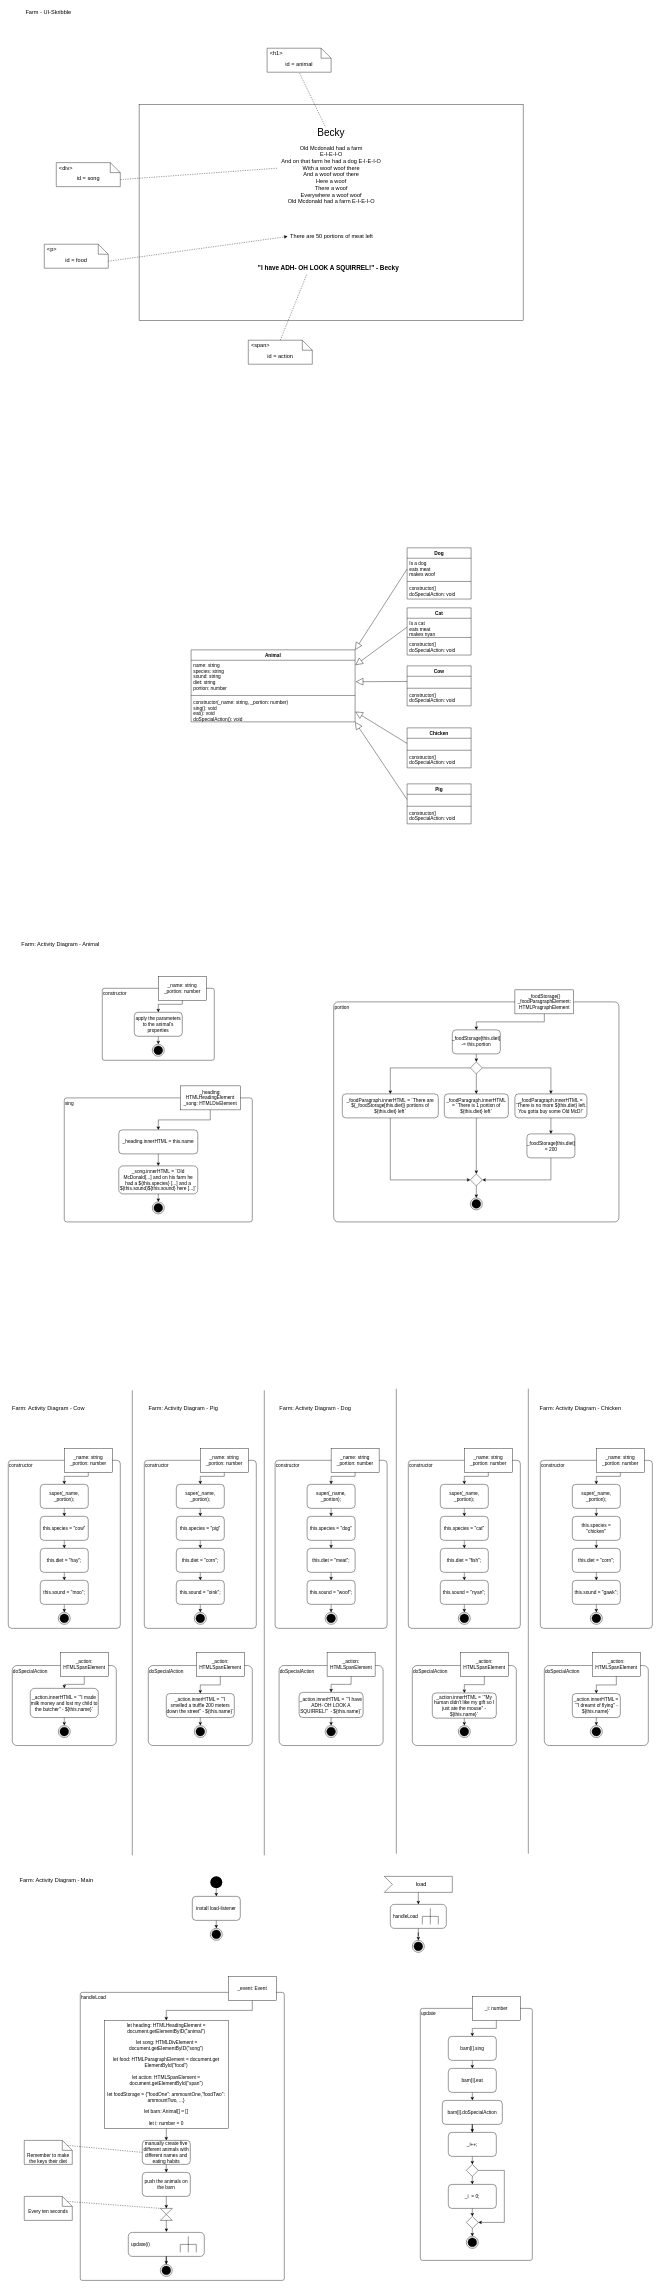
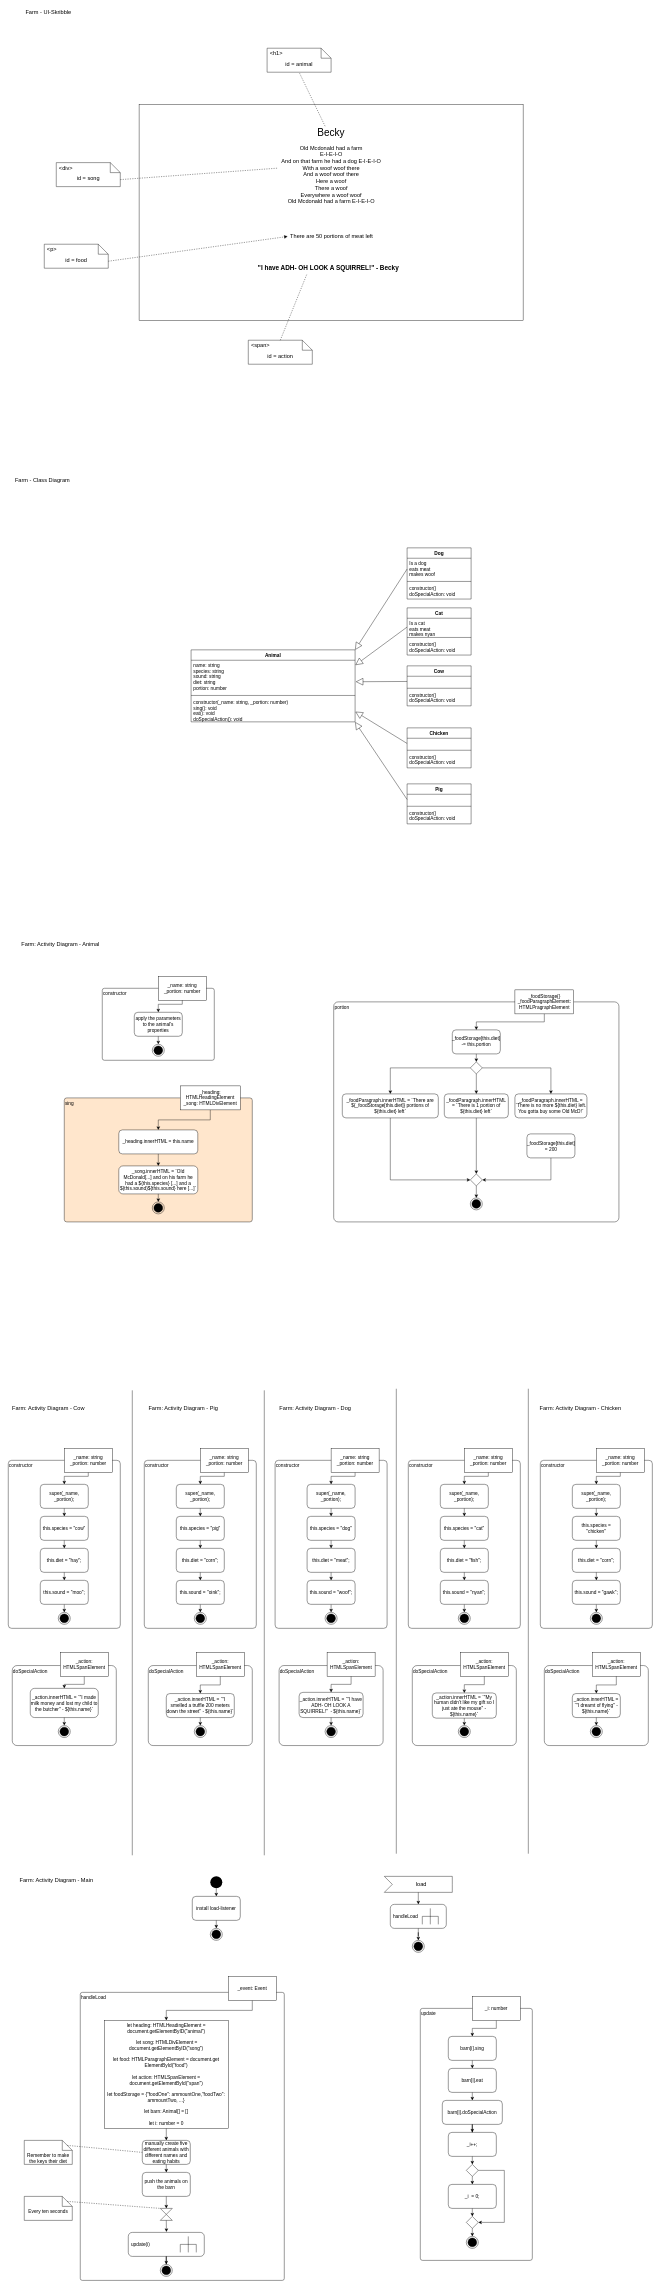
node "Farm - Class Diagram": added
edge "_foodParagraph.innerHTML = `There is no more ${this.diet} left. You gotta buy some Old McD!`" -> "_foodStorage[this.diet] = 200": removed
node "sing": fillcolor #ffffff -> #ffe6cc
